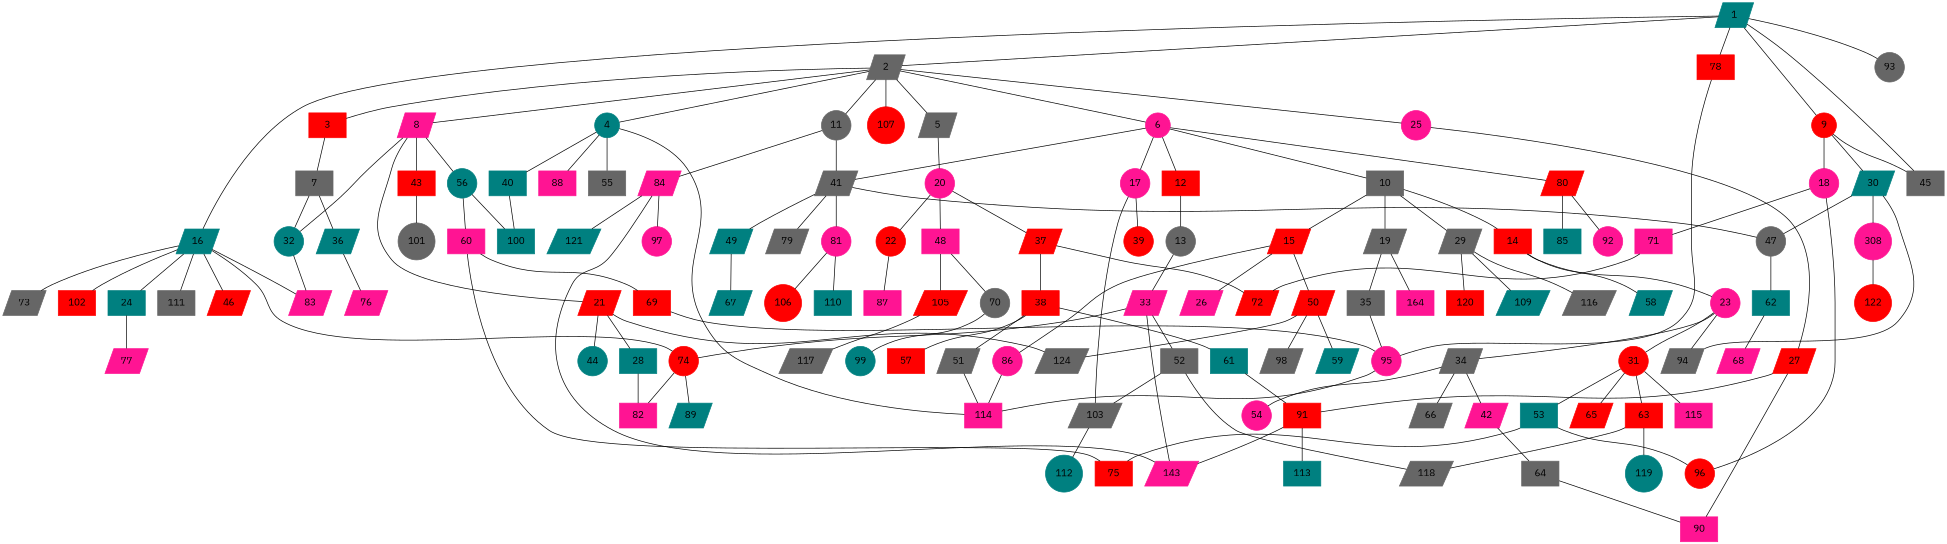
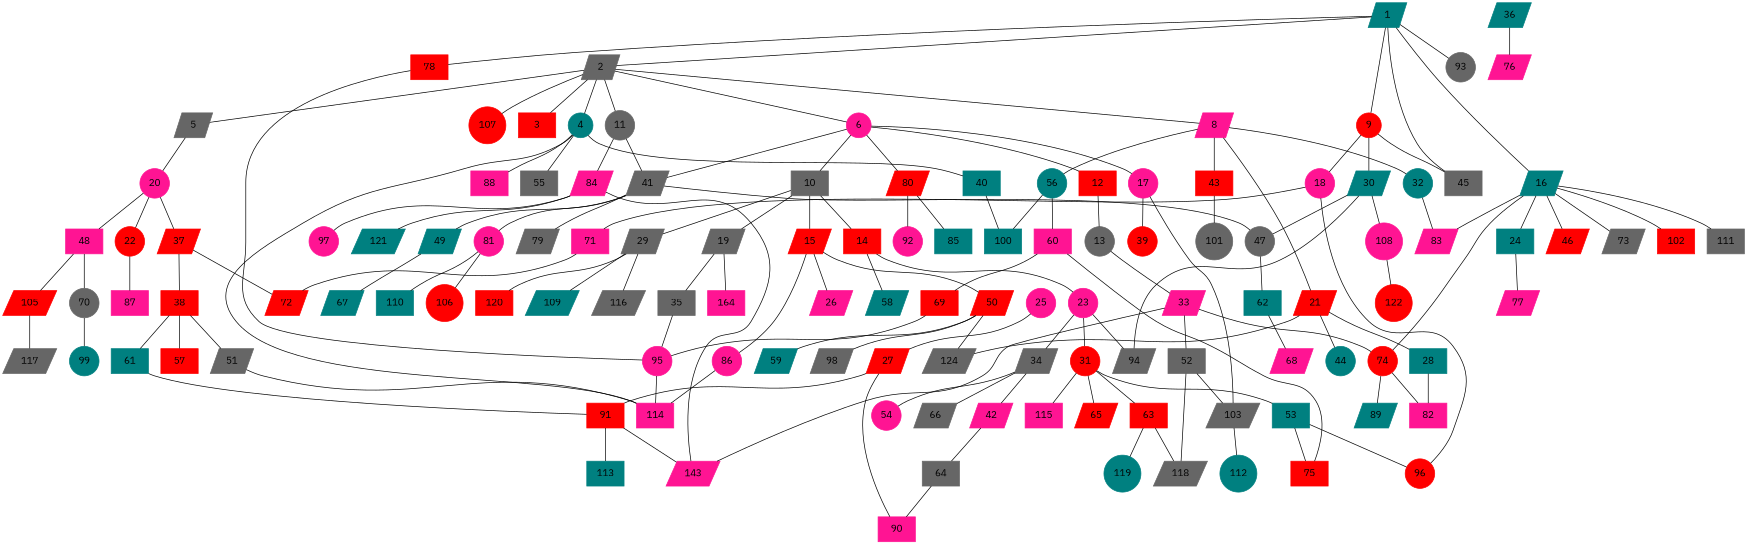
edge "2" -- "25": removed
node "7": removed
node "308": label "308" -> "108"
